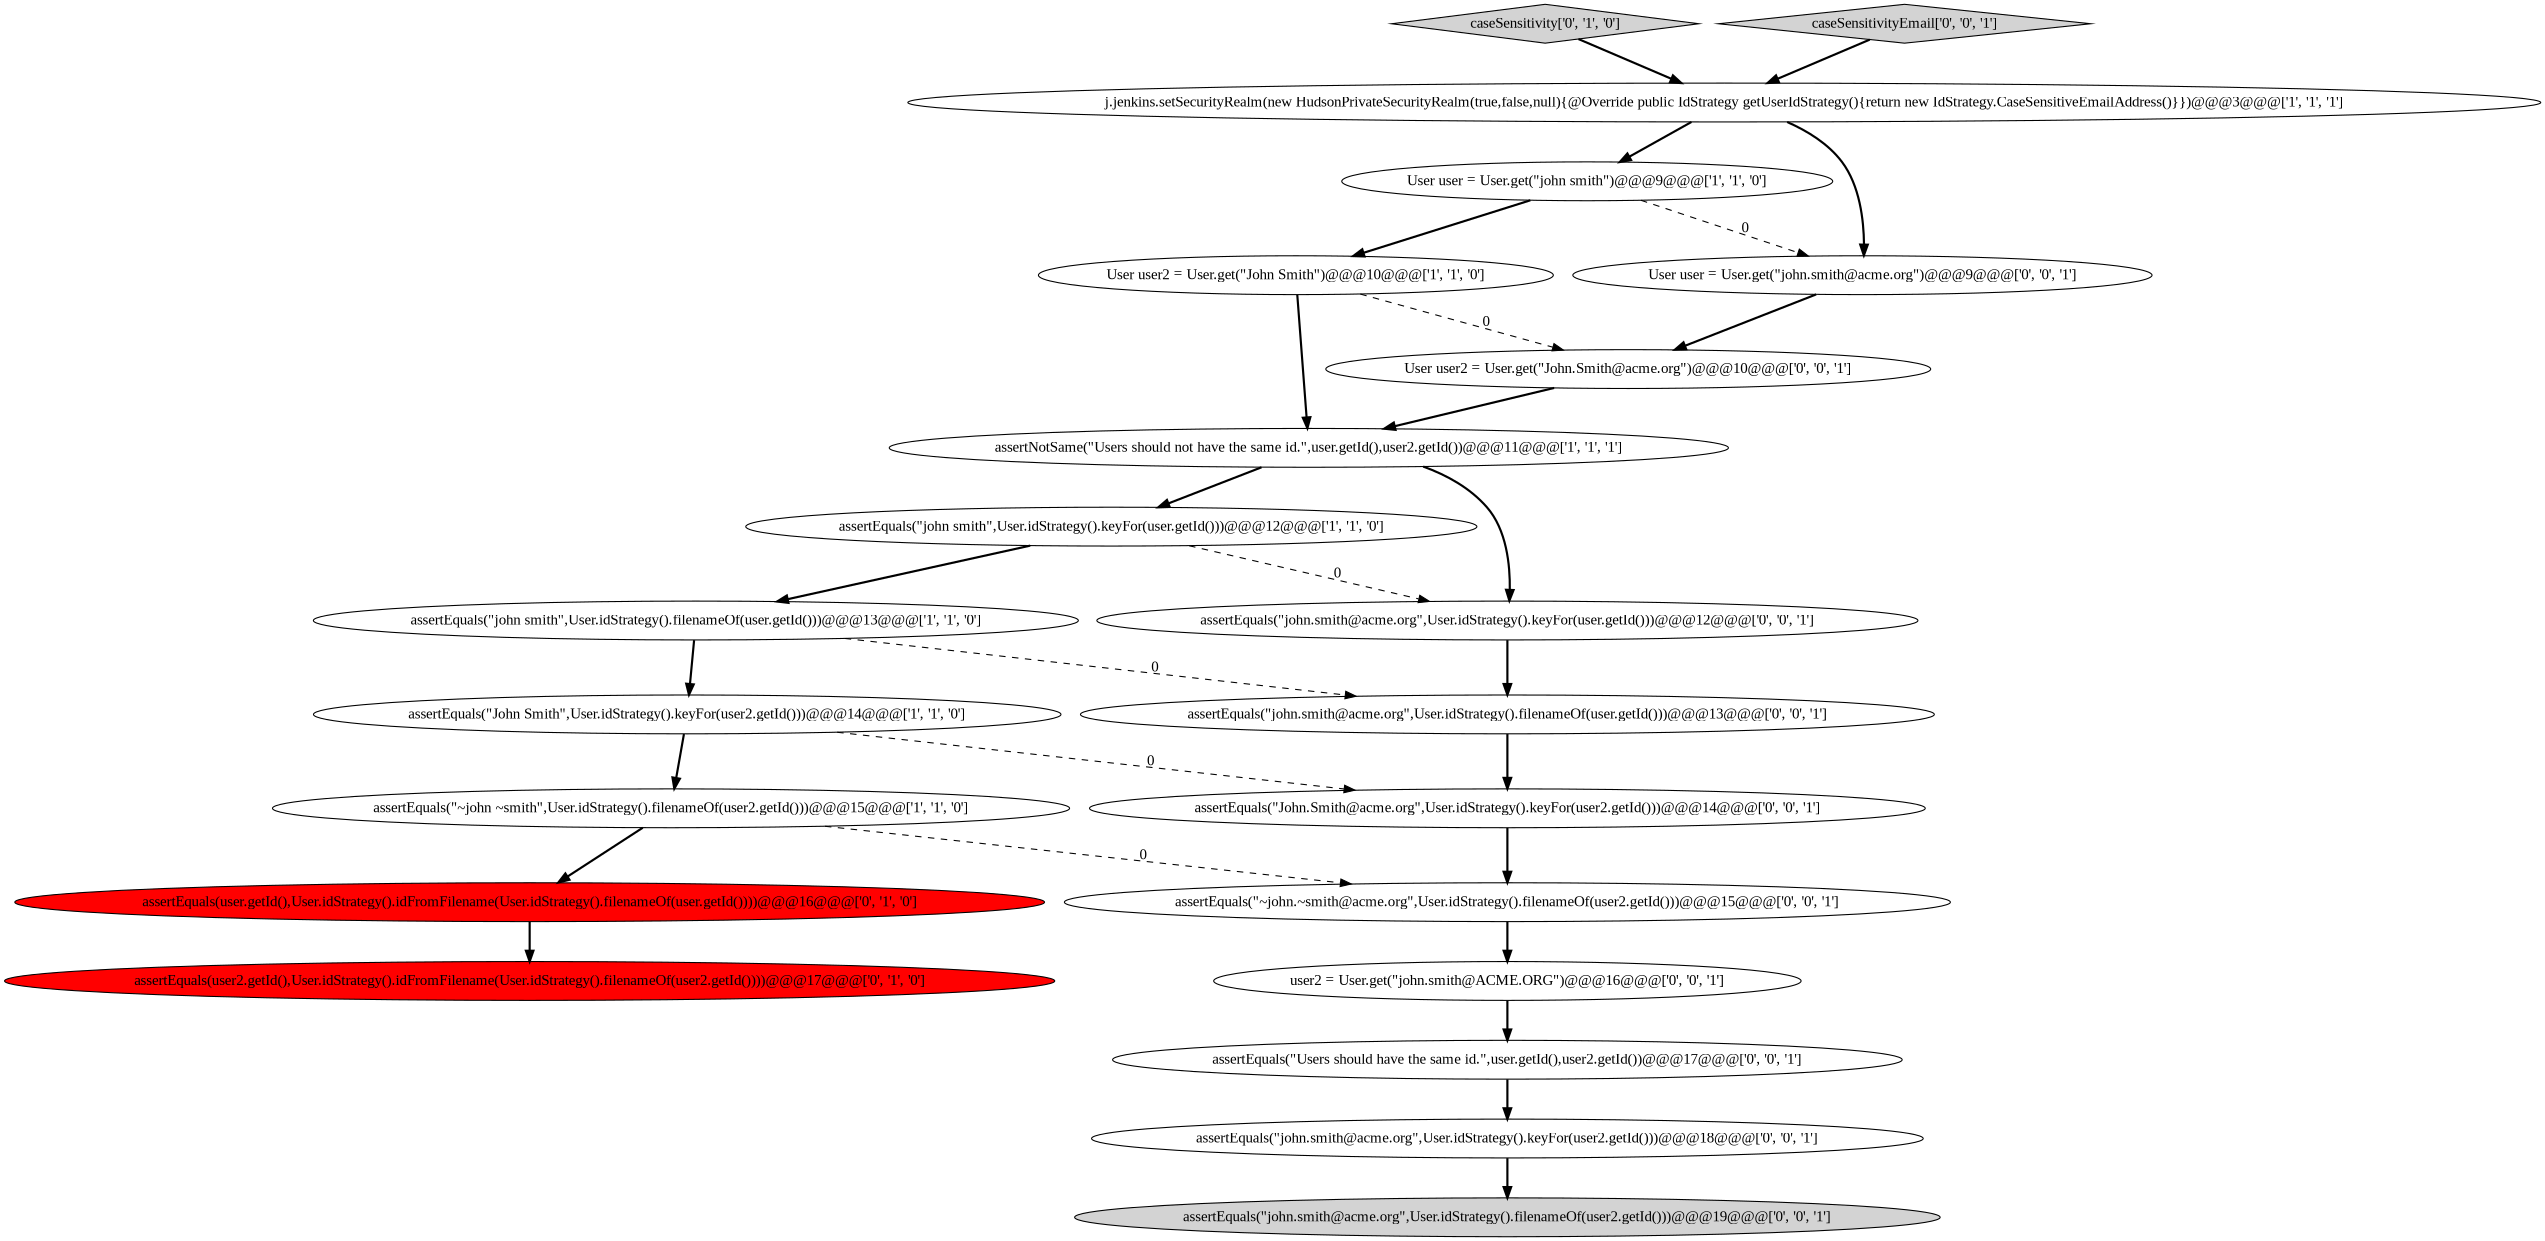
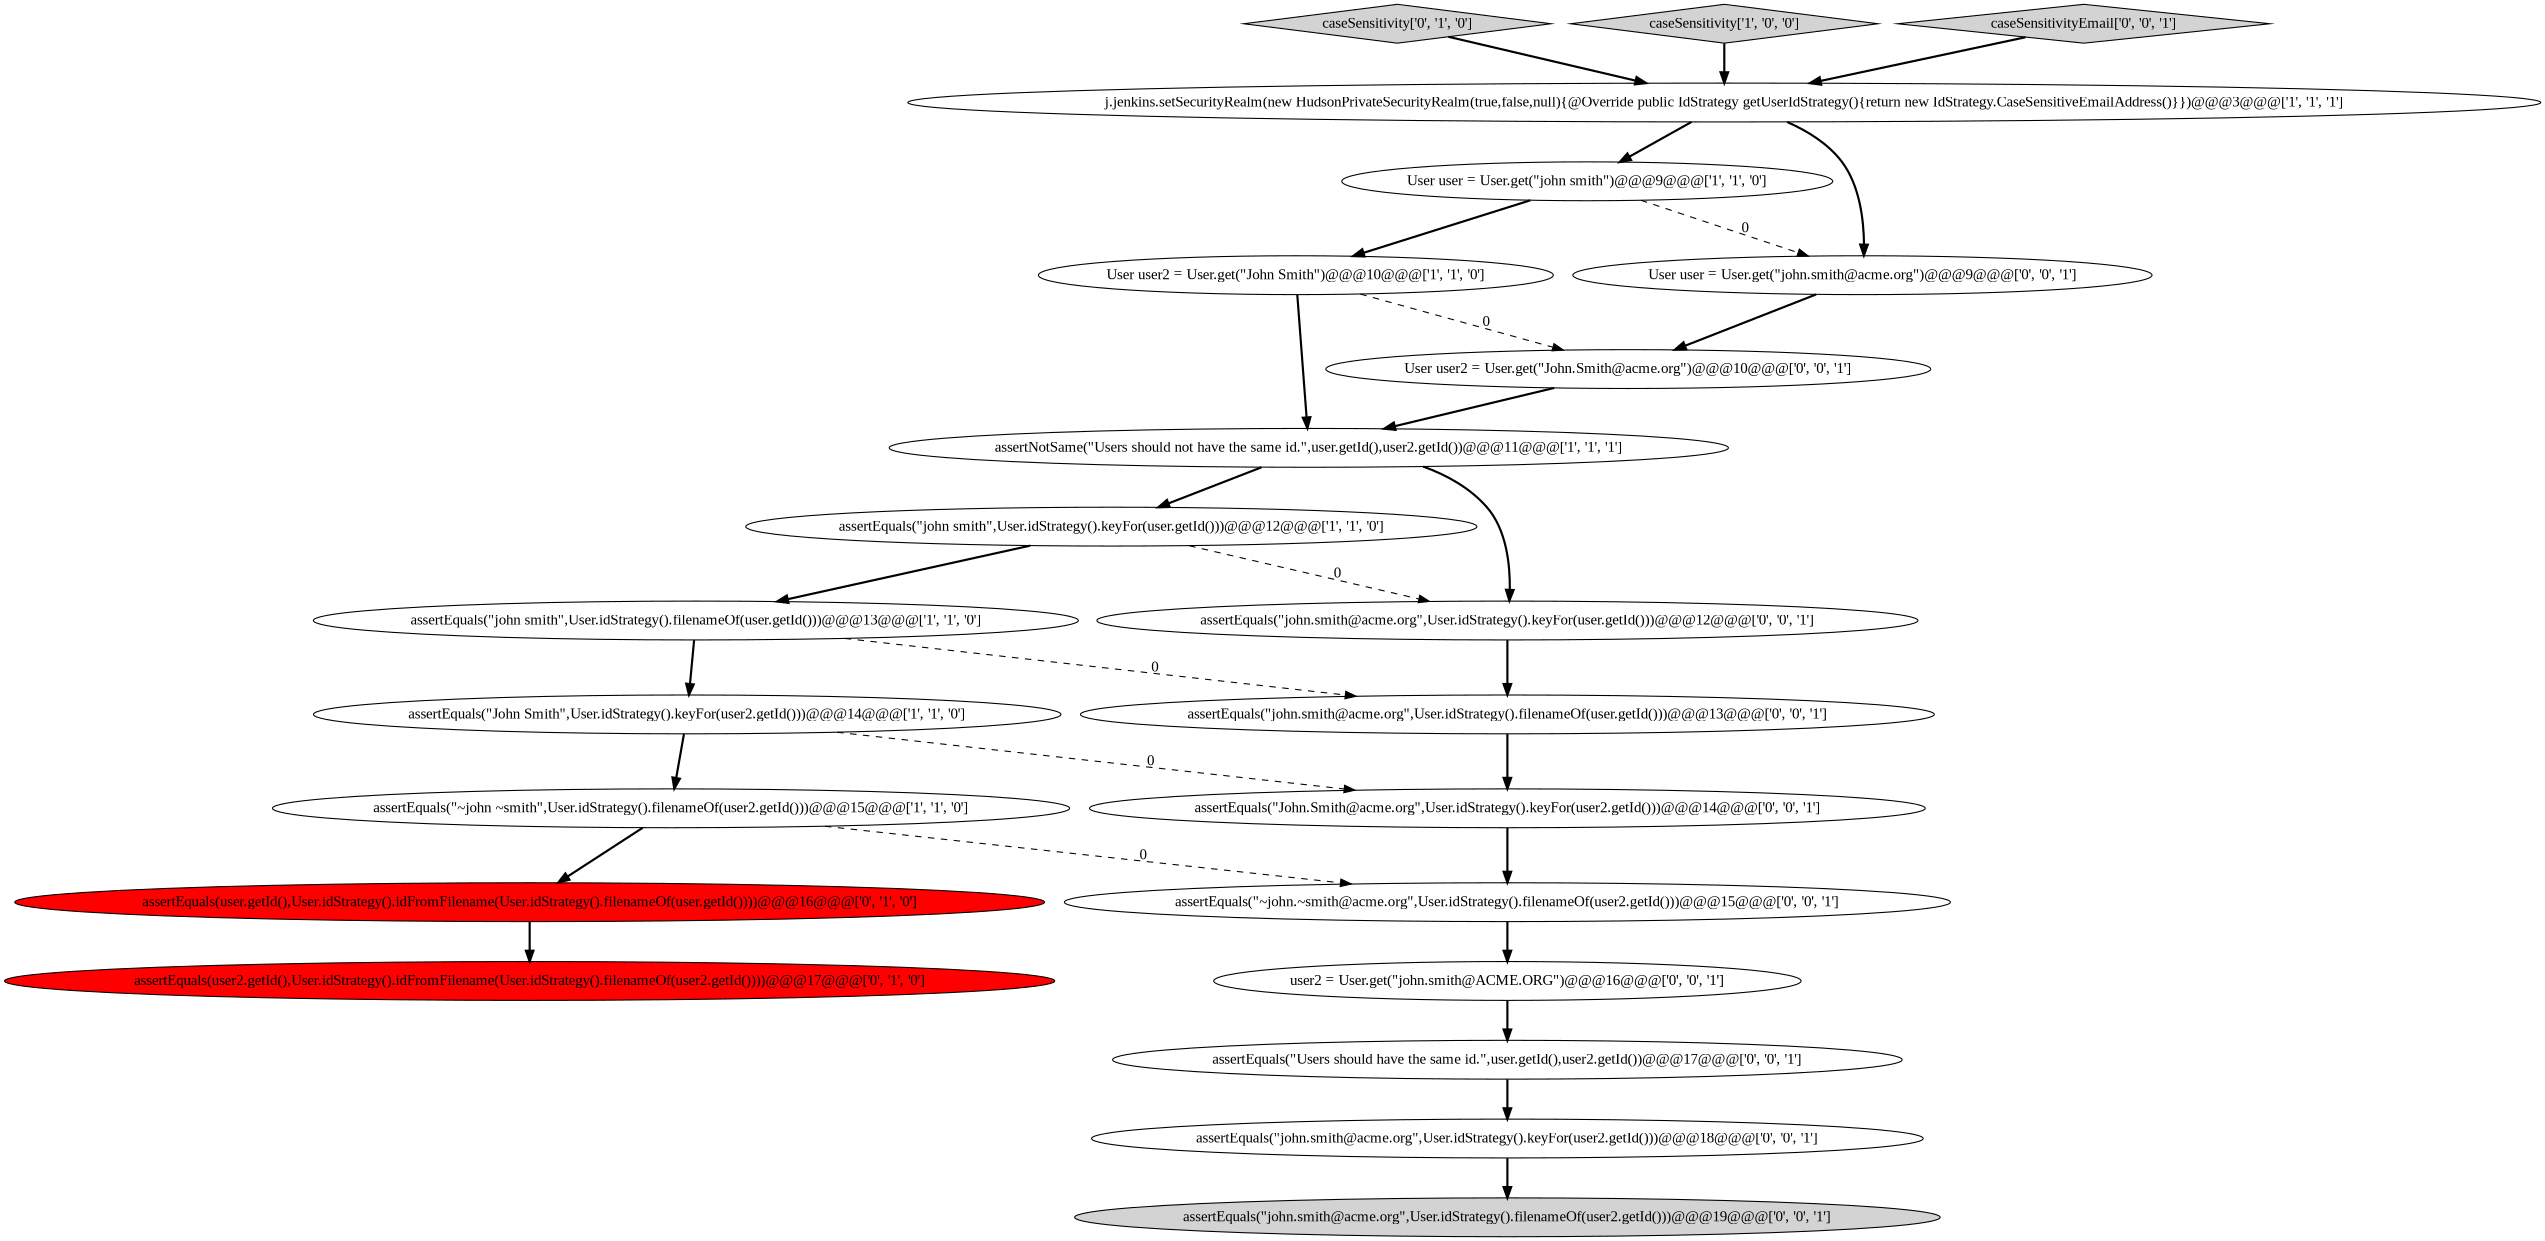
node "caseSensitivity['1', '0', '0']": added
